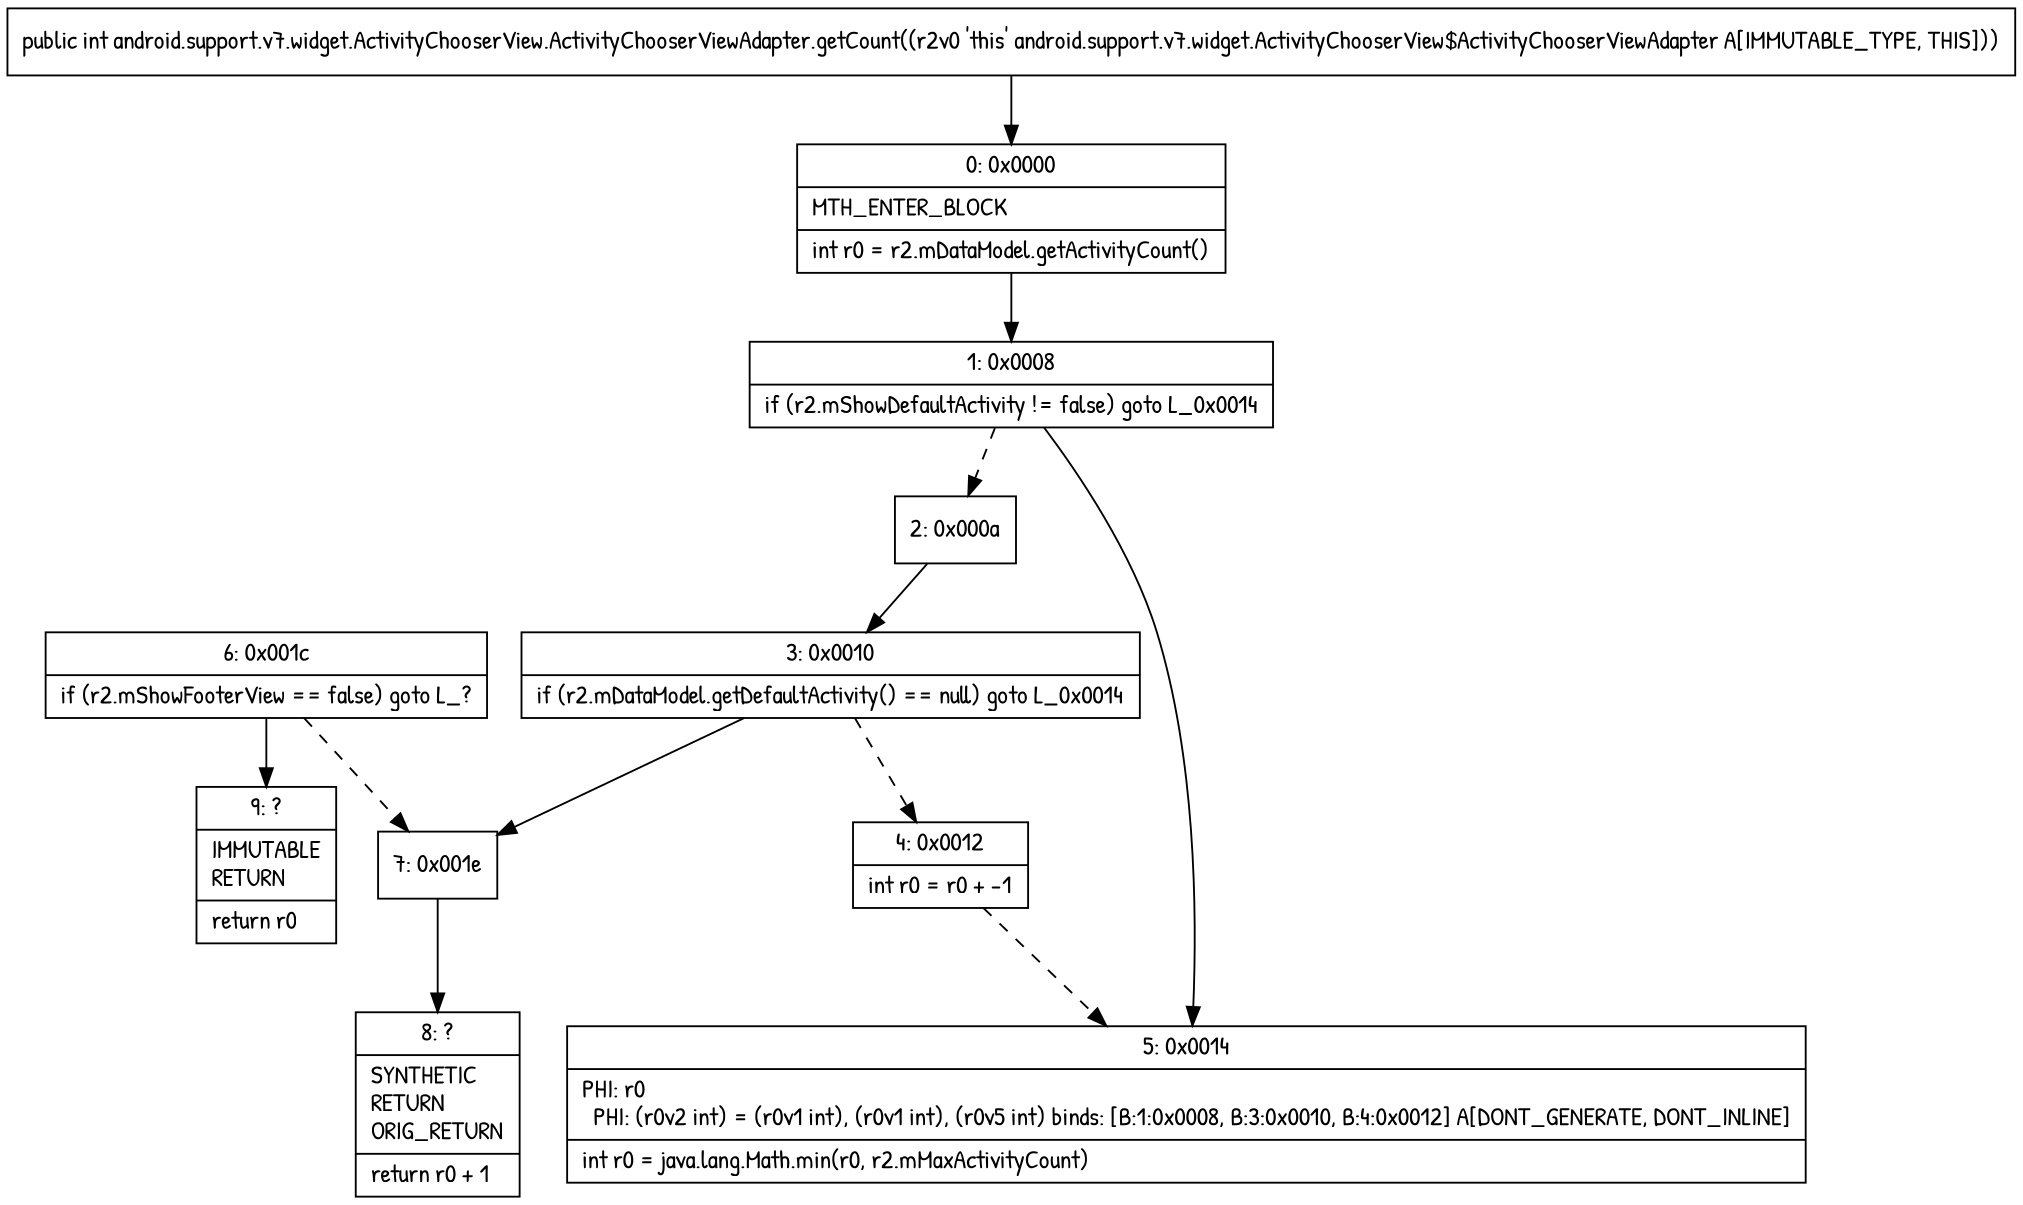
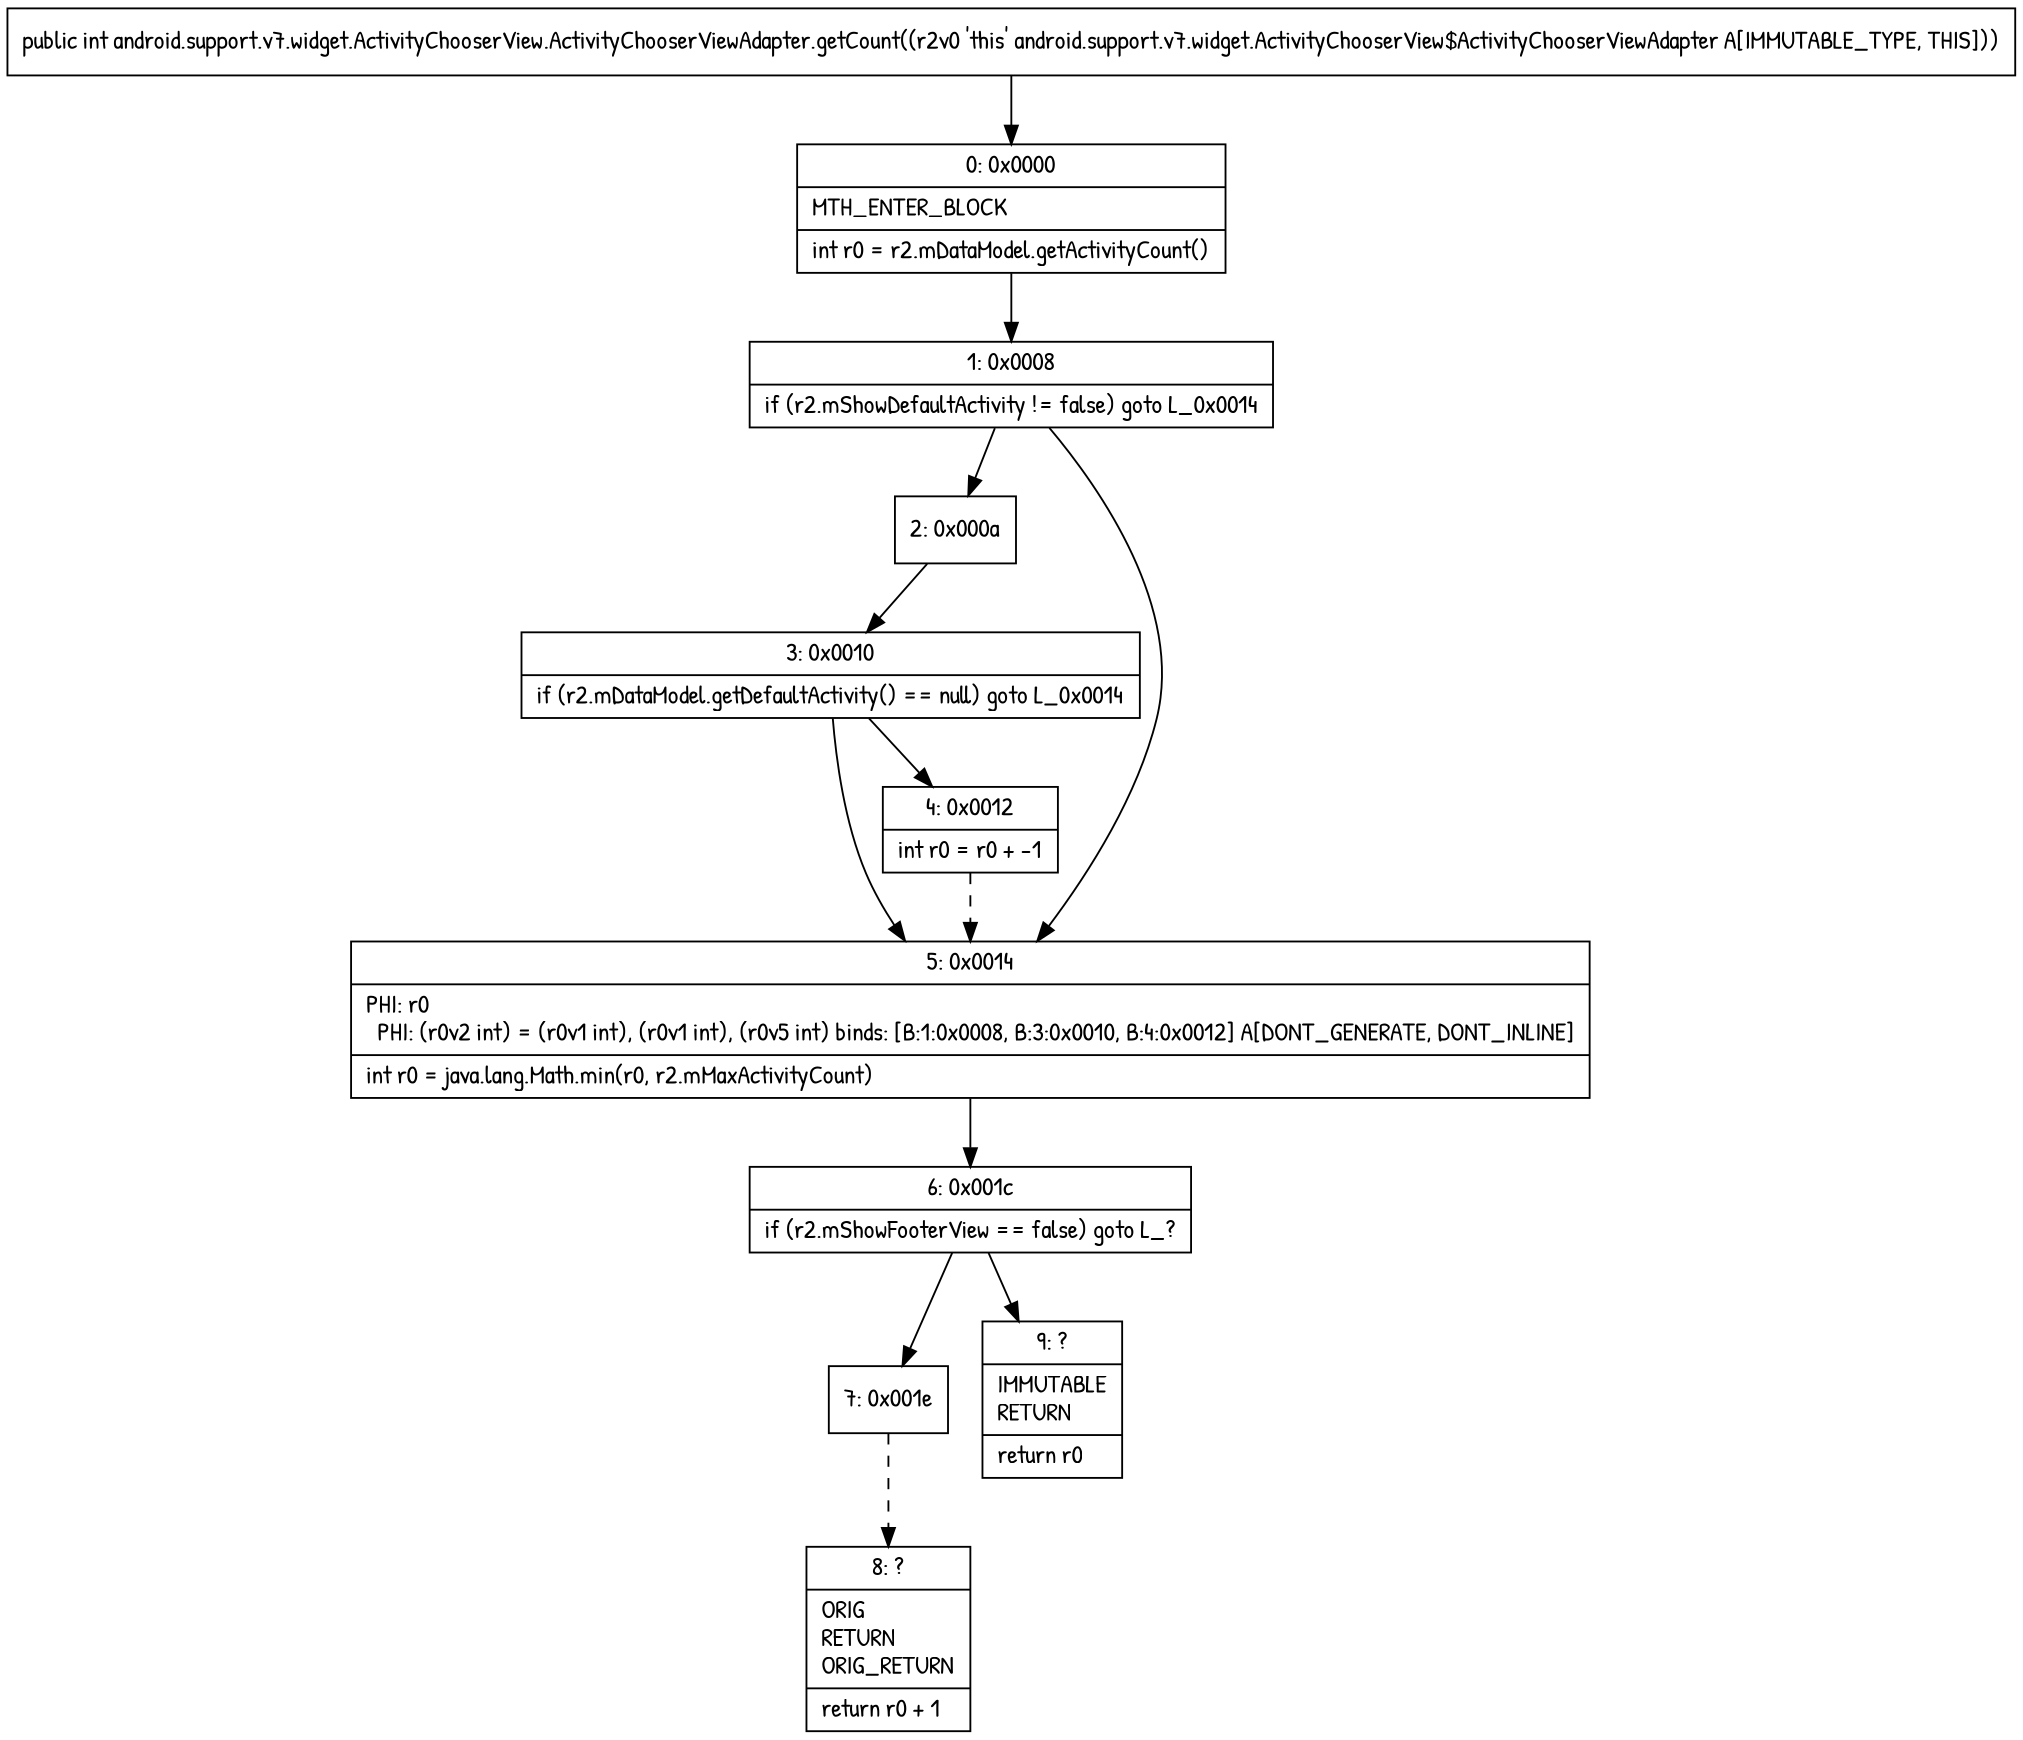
edge "1: 0x0008" -> "2: 0x000a": style dashed -> solid
edge "3: 0x0010" -> "4: 0x0012": style dashed -> solid
edge "6: 0x001c" -> "7: 0x001e": style dashed -> solid
edge "3: 0x0010" -> "7: 0x001e": now "3: 0x0010" -> "5: 0x0014"
edge "7: 0x001e" -> "8: ?": style solid -> dashed
node "8: ?": text "SYNTHETIC" -> "ORIG"
edge "5: 0x0014" -> "6: 0x001c": added
